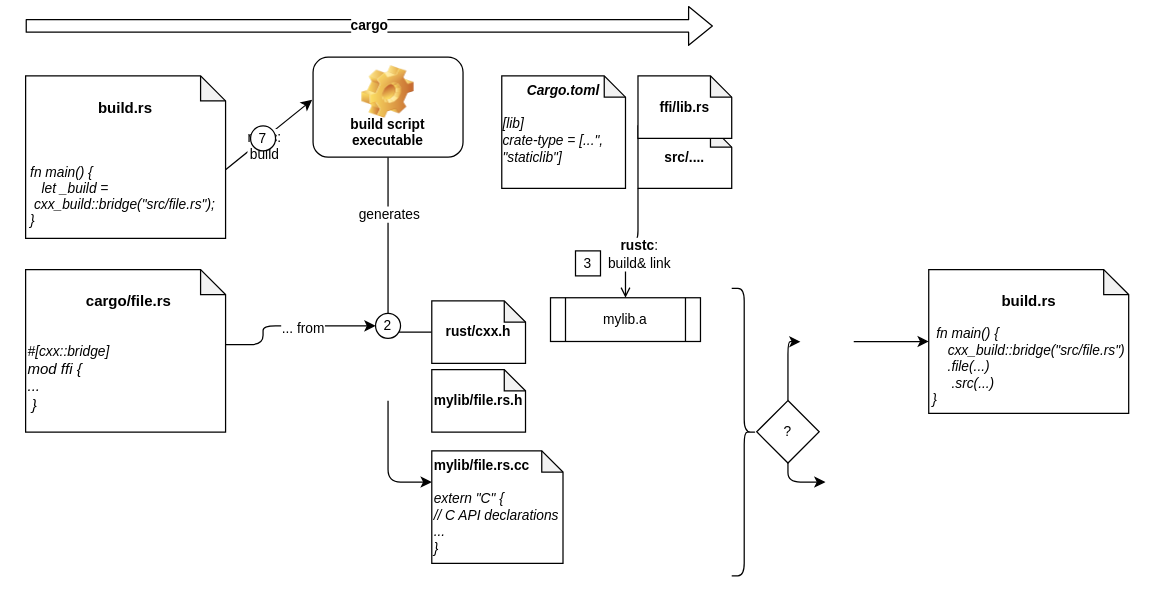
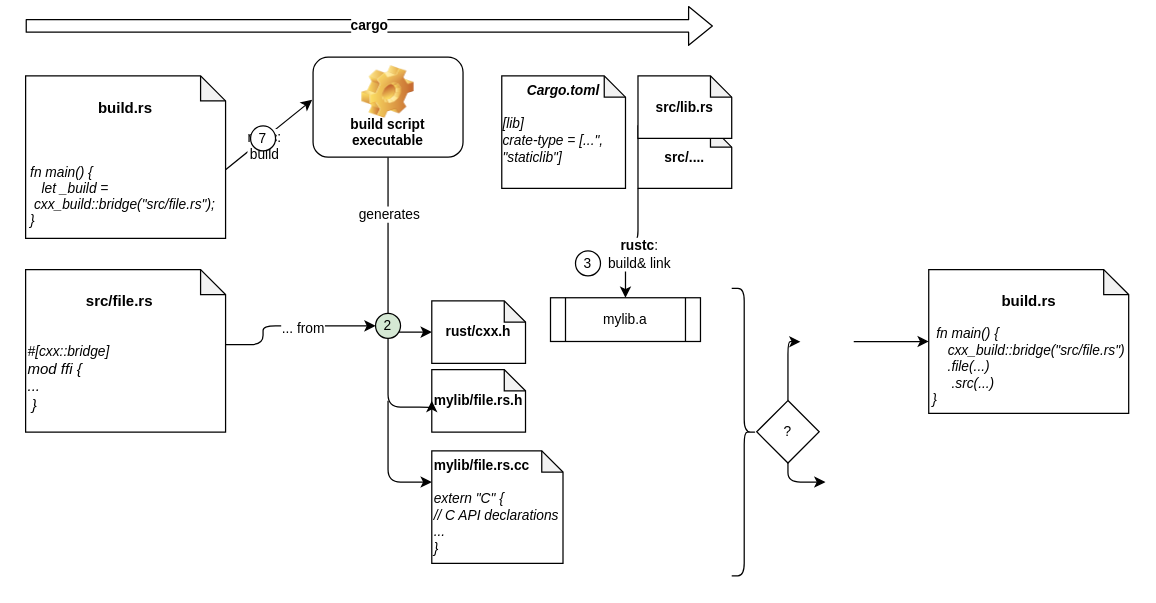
node "ffi/lib.rs": label "ffi/lib.rs" -> "src/lib.rs"
node "3": shape rectangle -> ellipse
edge "src/...." -> "mylib.a": arrowhead open -> classic
node "cargo/file.rs #[cxx::bridge] mod ffi { ... }": label "cargo/file.rs #[cxx::bridge] mod ffi { ... }" -> "src/file.rs #[cxx::bridge] mod ffi { ... }"
node "2": fillcolor #ffffff -> #d5e8d4
edge "build script executable" -- "rust/cxx.h": arrowhead none -> classic
edge "2" -> "mylib/file.rs.h": added
